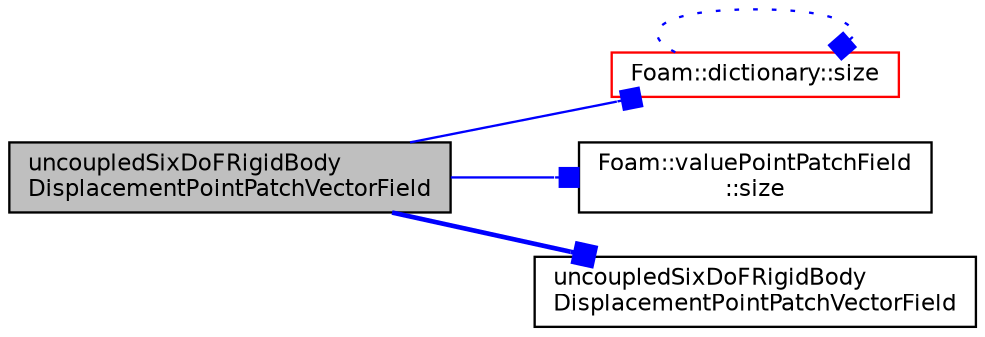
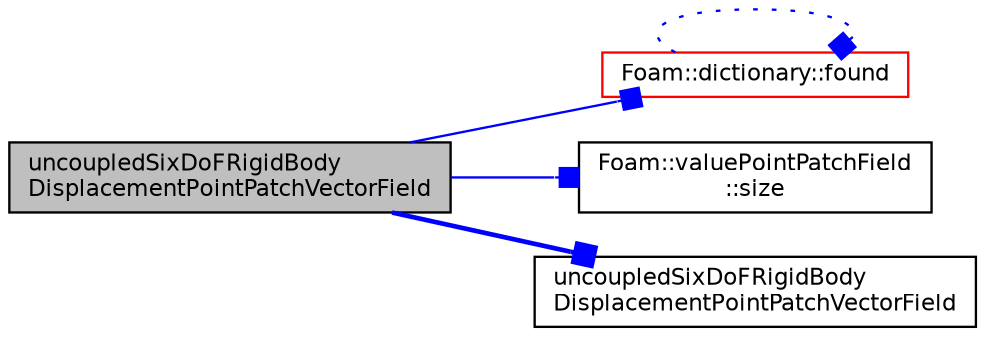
node "Foam::dictionary::size": label "Foam::dictionary::size" -> "Foam::dictionary::found"
